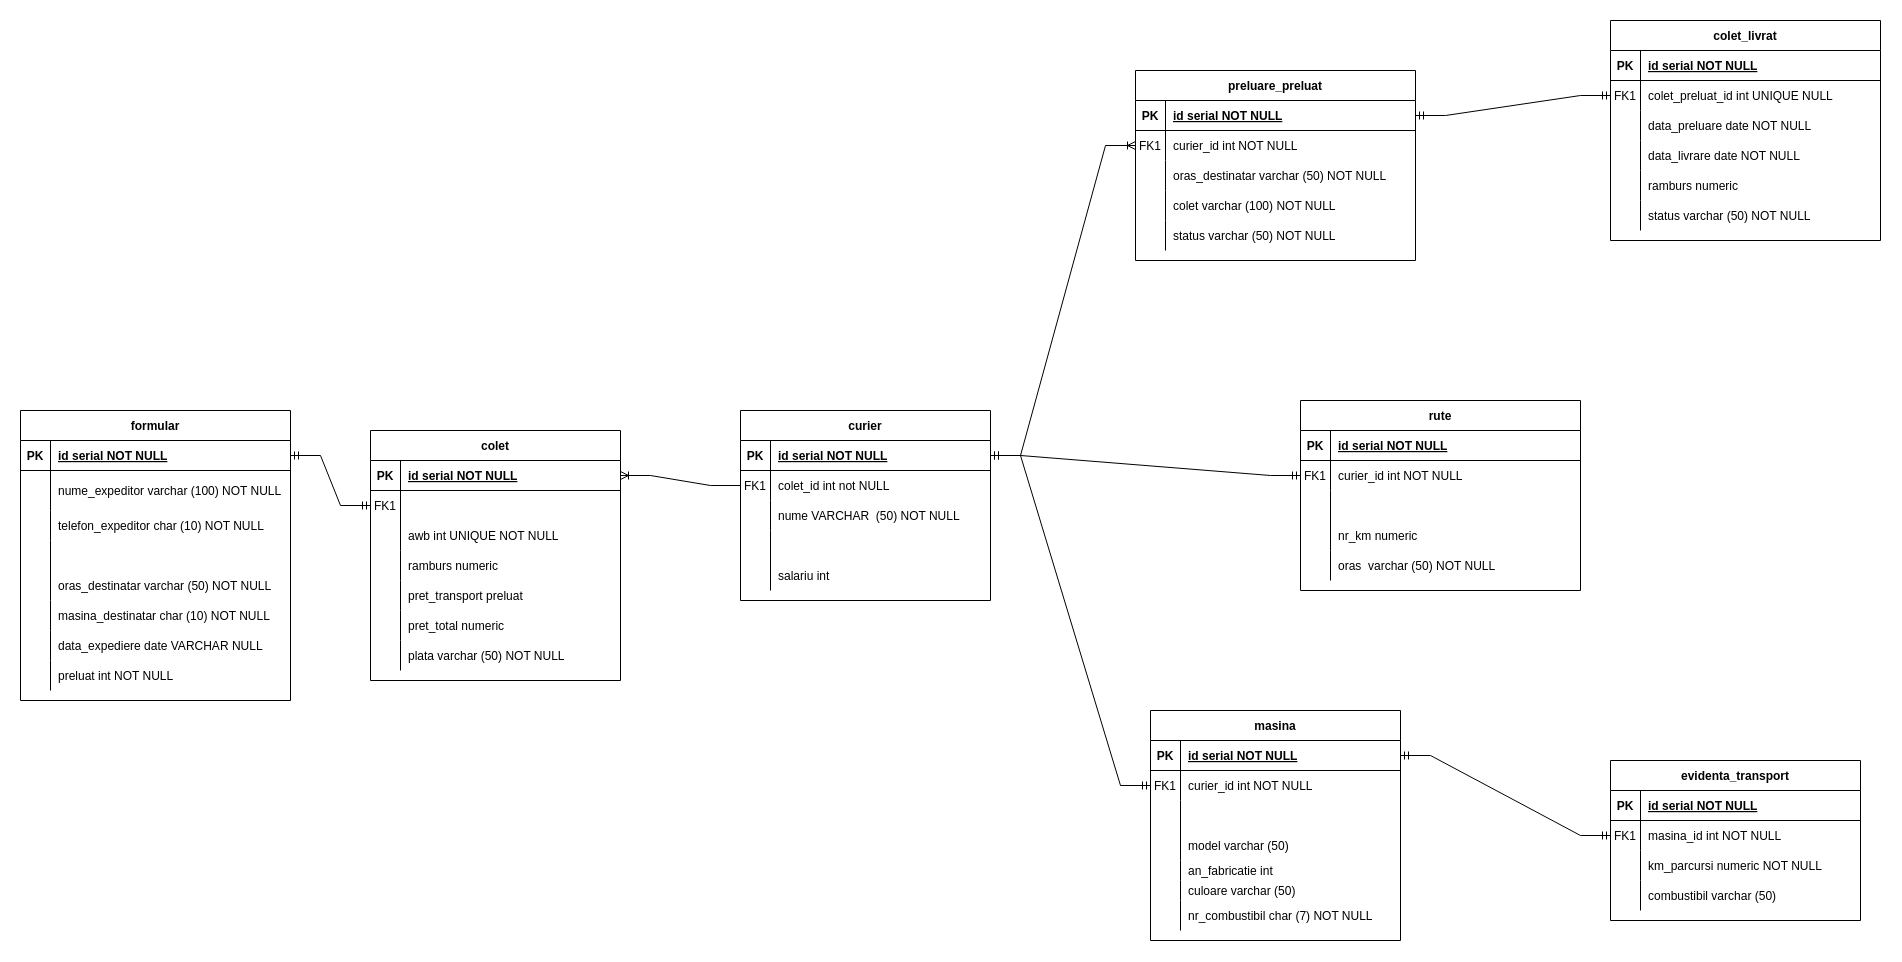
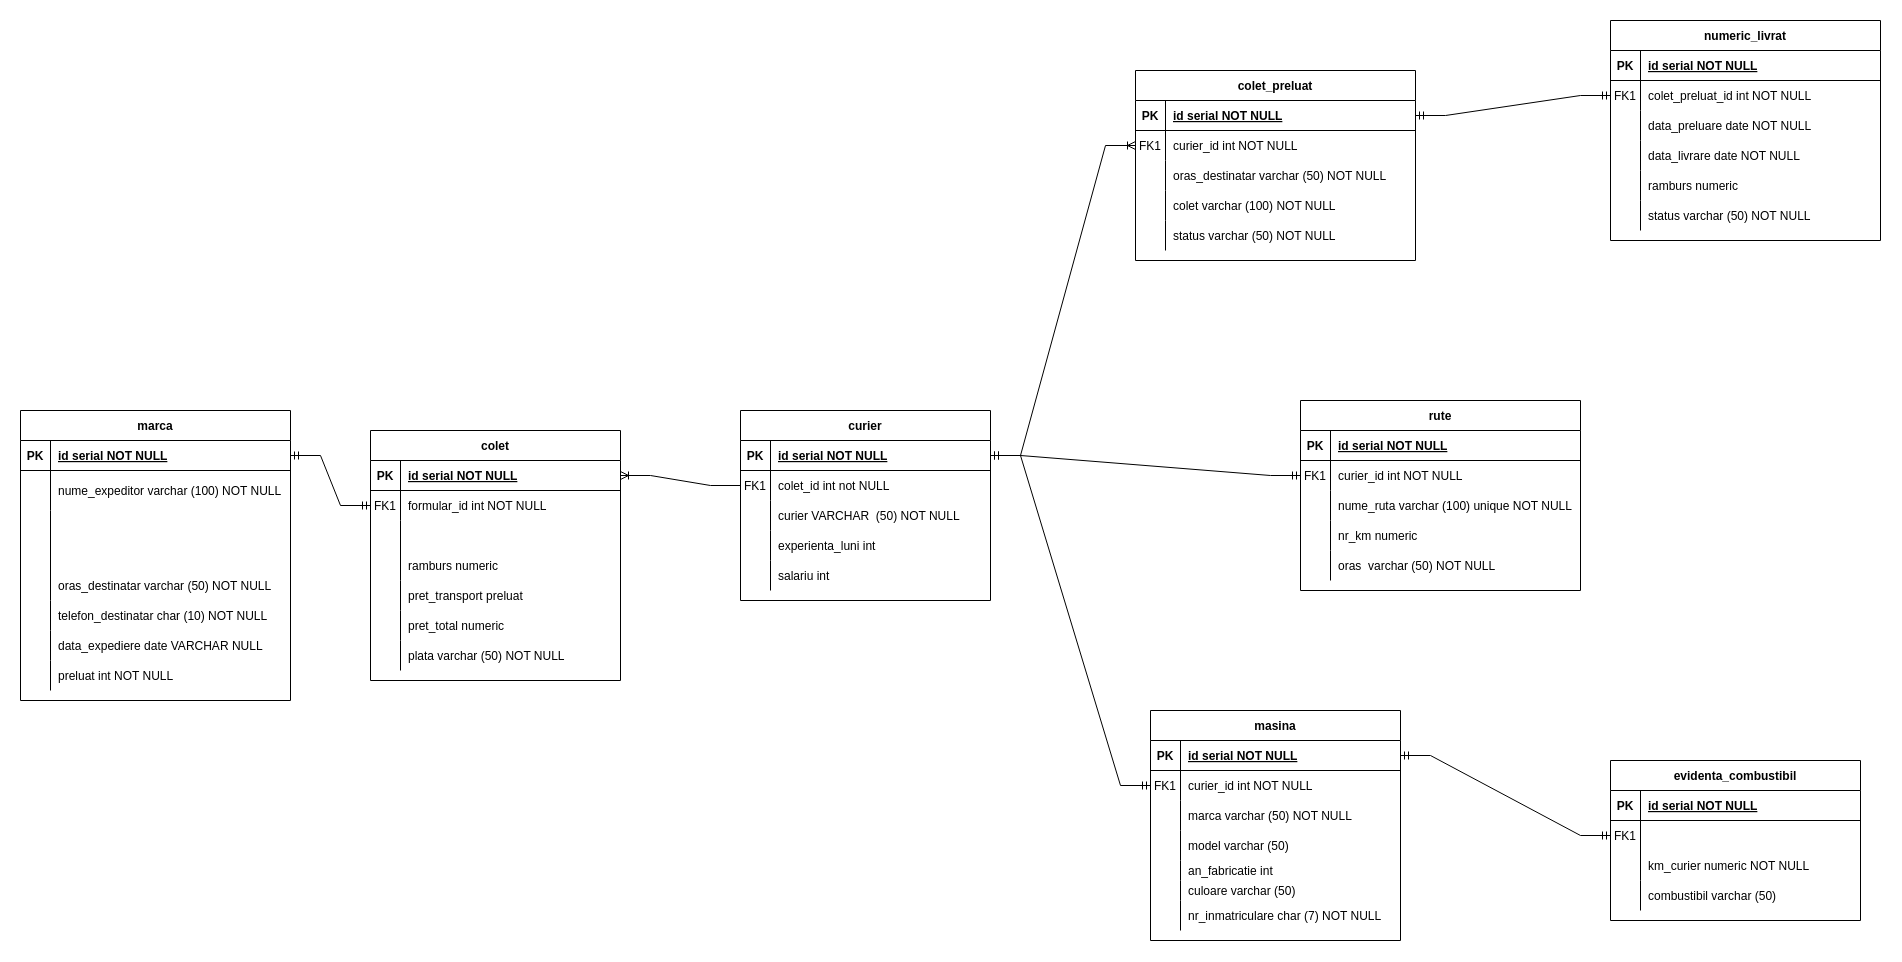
node "colet_livrat": label "colet_livrat" -> "numeric_livrat"
node "preluare_preluat": label "preluare_preluat" -> "colet_preluat"
node "colet_preluat_id int UNIQUE NULL": label "colet_preluat_id int UNIQUE NULL" -> "colet_preluat_id int NOT NULL"
node "formular": label "formular" -> "marca"
node "formular_id int NOT NULL": added
node "nume_ruta varchar (100) unique NOT NULL": added
node "nume VARCHAR (50) NOT NULL": label "nume VARCHAR (50) NOT NULL" -> "curier VARCHAR (50) NOT NULL"
node "telefon_expeditor char (10) NOT NULL": removed
node "awb int UNIQUE NOT NULL": removed
node "experienta_luni int": added
node "masina_destinatar char (10) NOT NULL": label "masina_destinatar char (10) NOT NULL" -> "telefon_destinatar char (10) NOT NULL"
node "evidenta_transport": label "evidenta_transport" -> "evidenta_combustibil"
node "marca varchar (50) NOT NULL": added
node "masina_id int NOT NULL": removed
node "km_parcursi numeric NOT NULL": label "km_parcursi numeric NOT NULL" -> "km_curier numeric NOT NULL"
node "nr_combustibil char (7) NOT NULL": label "nr_combustibil char (7) NOT NULL" -> "nr_inmatriculare char (7) NOT NULL"
